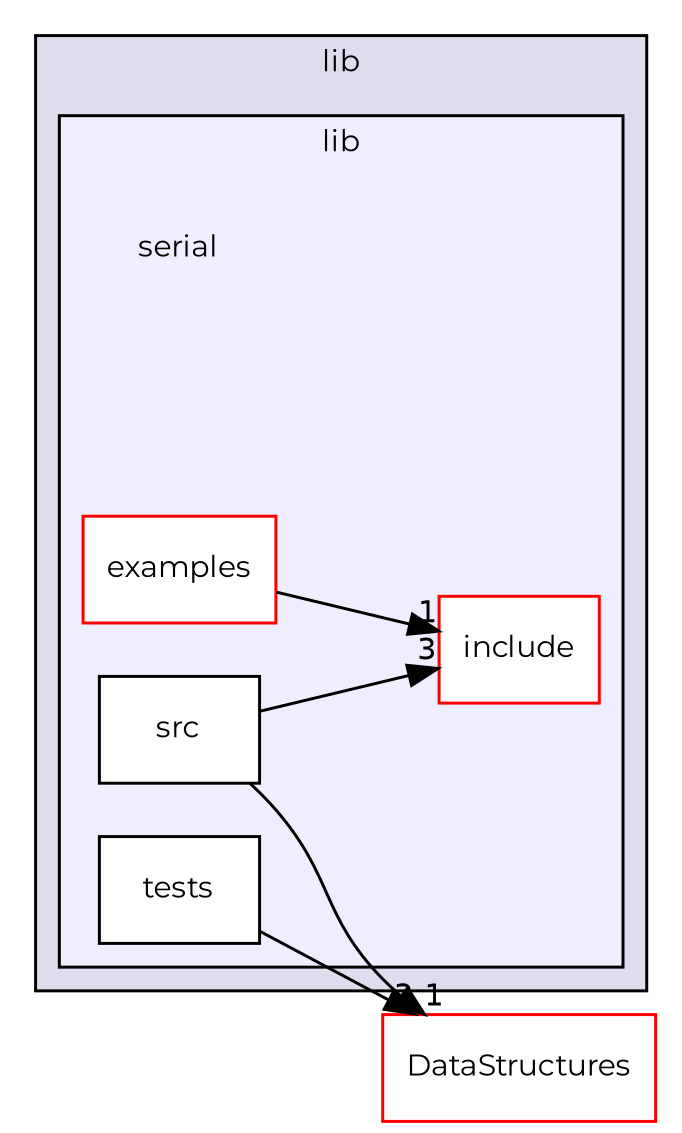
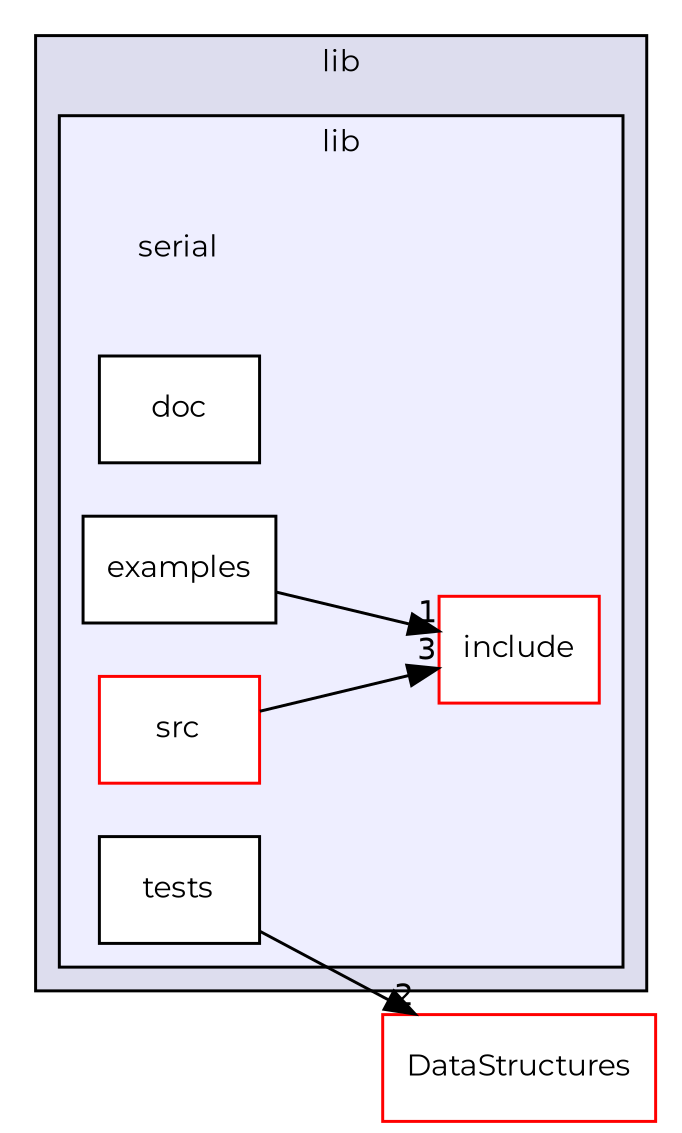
node "doc": added
node "examples": color red -> black
node "src": color black -> red
edge "src" -> "DataStructures": removed
